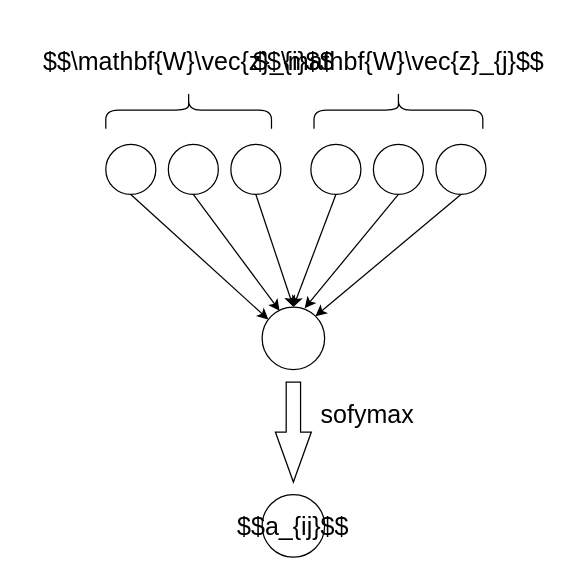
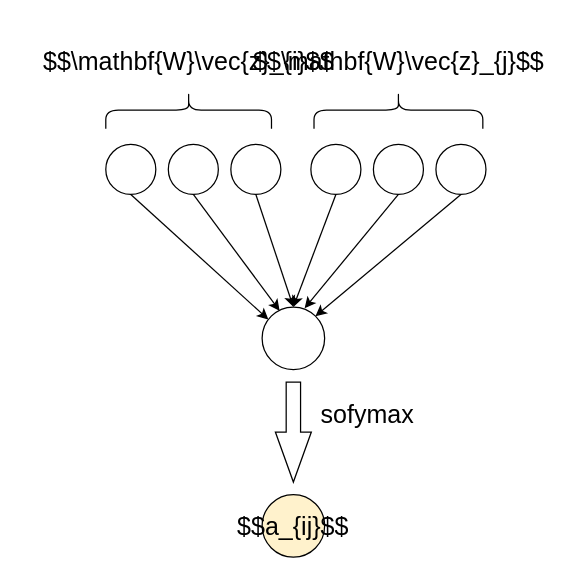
node "$$a_{ij}$$": fillcolor #ffffff -> #fff2cc
